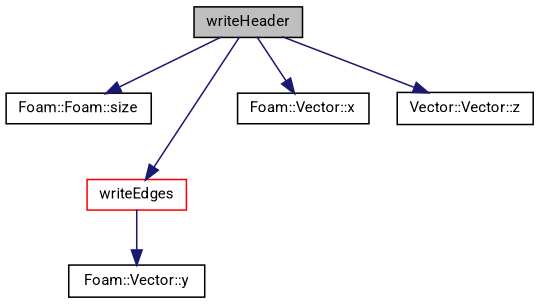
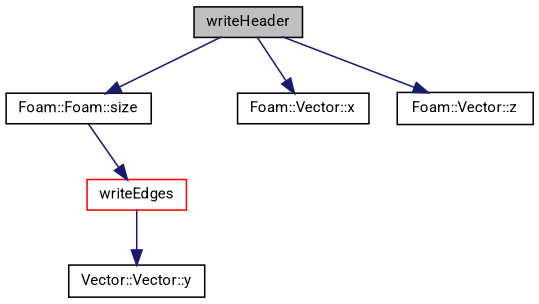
edge "writeHeader" -> "writeEdges": now "Foam::Foam::size" -> "writeEdges"
node "Vector::Vector::z": label "Vector::Vector::z" -> "Foam::Vector::z"
node "Foam::Vector::y": label "Foam::Vector::y" -> "Vector::Vector::y"
